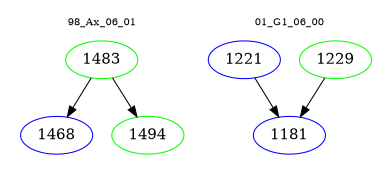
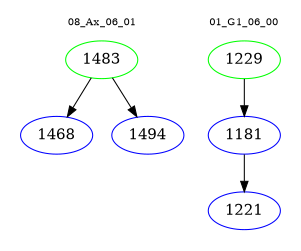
cluster "98_Ax_06_01": label "98_Ax_06_01" -> "08_Ax_06_01"
edge "1221" -> "1181": reversed
node "1494": color green -> blue
